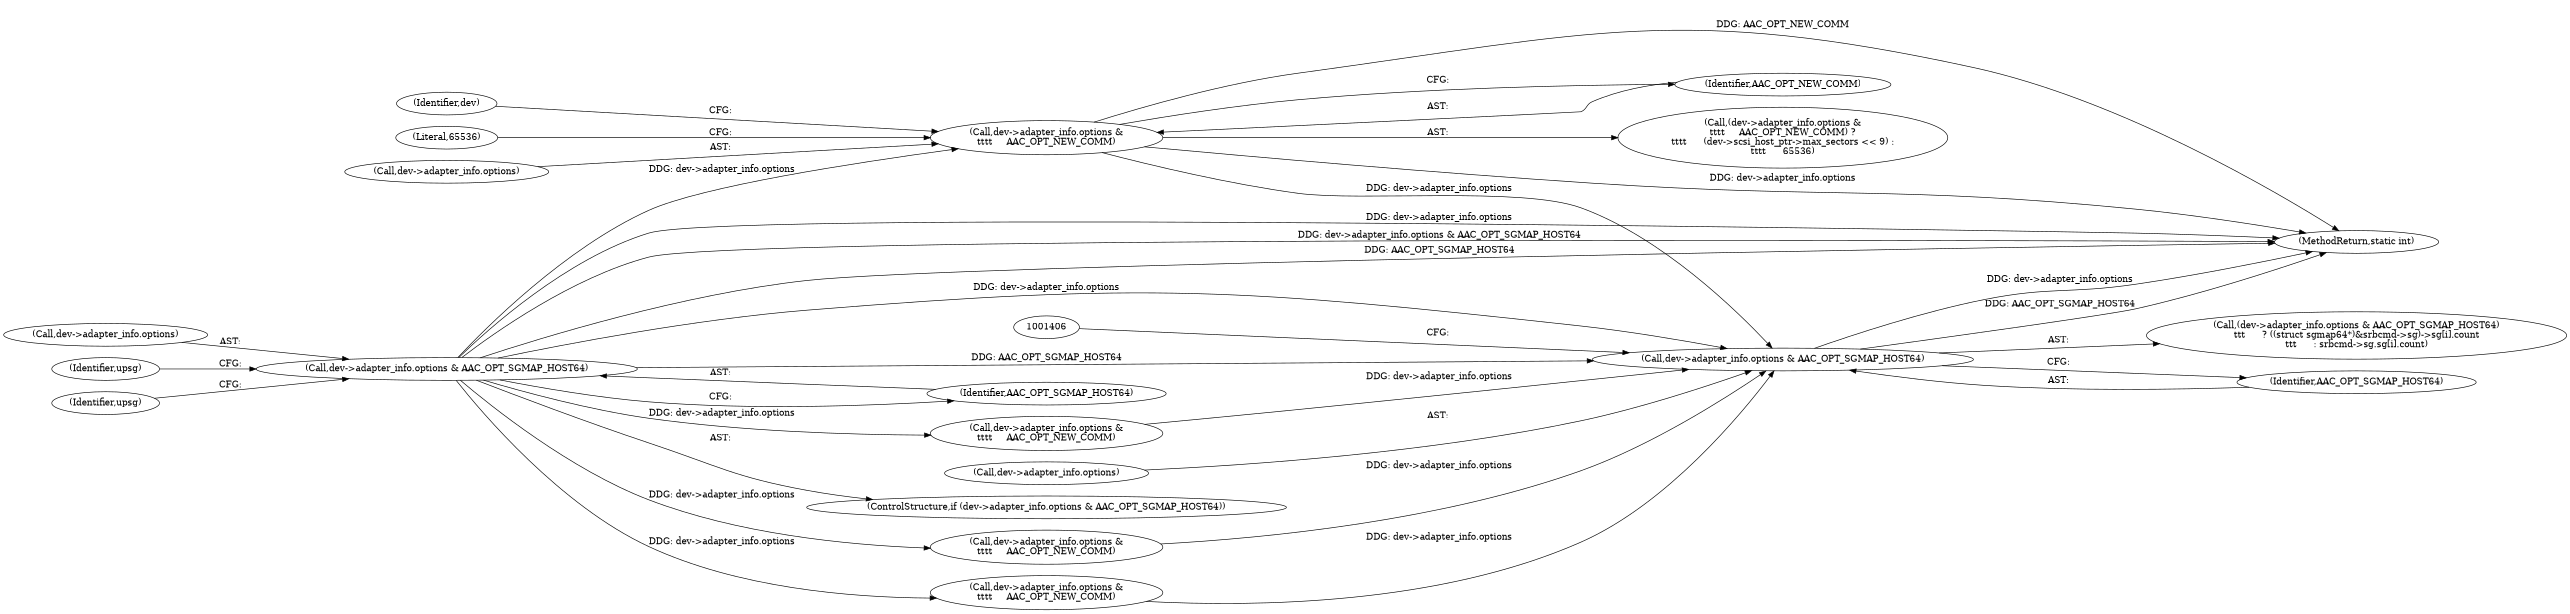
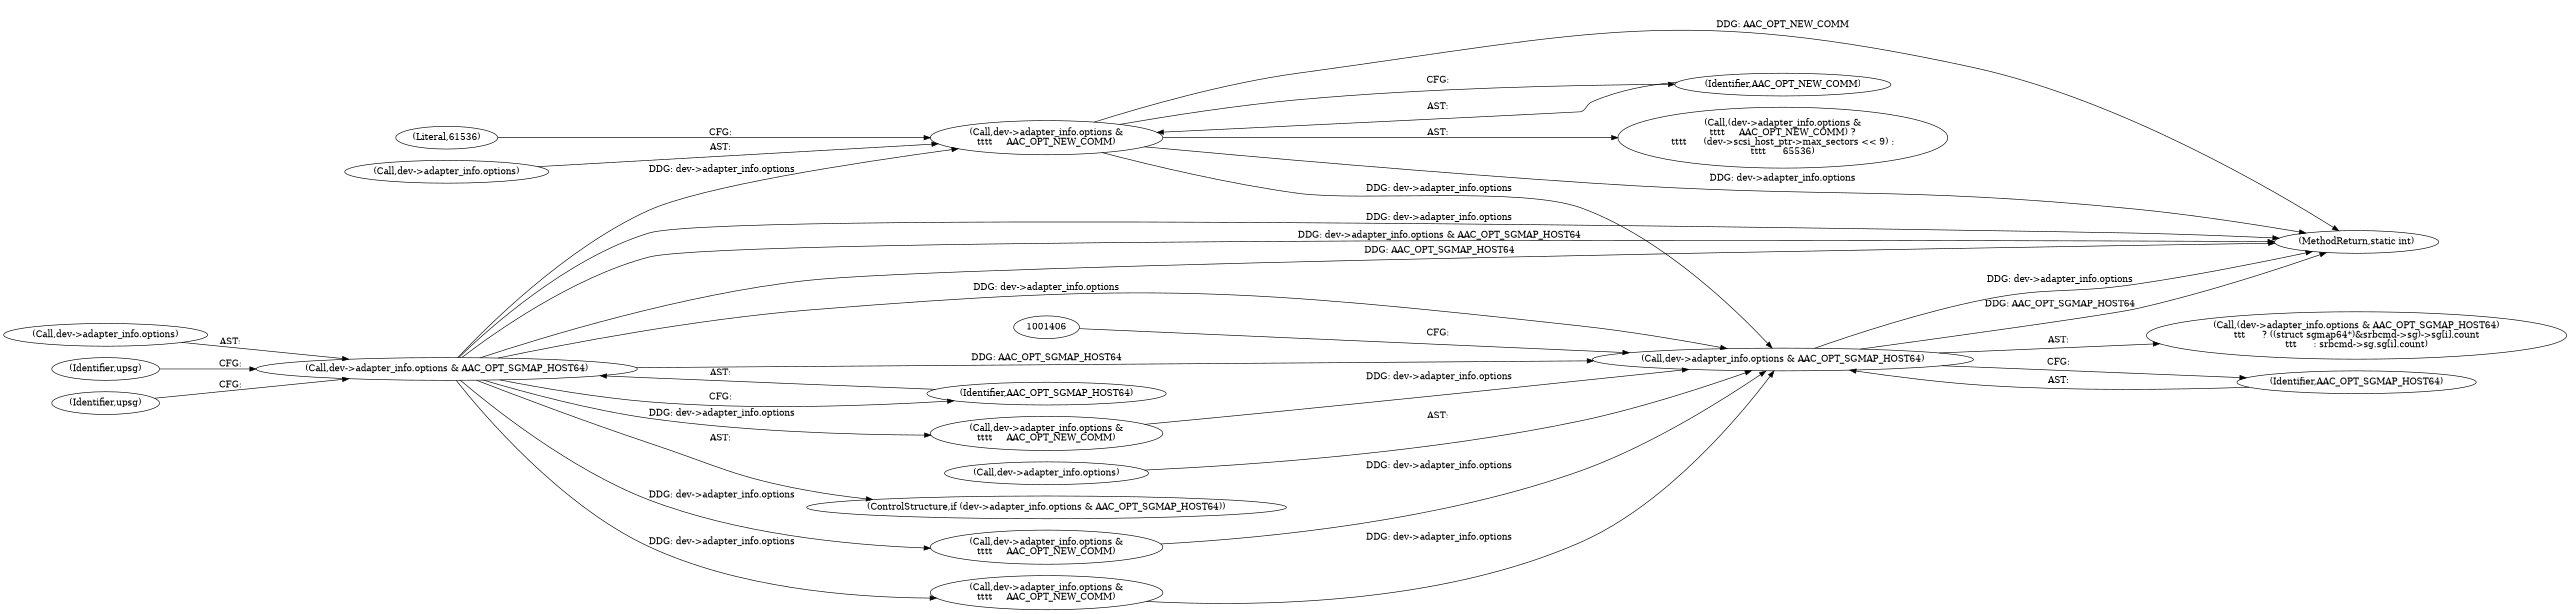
node "(Identifier,dev)": removed
node "(Literal,65536)": label "(Literal,65536)" -> "(Literal,61536)"
